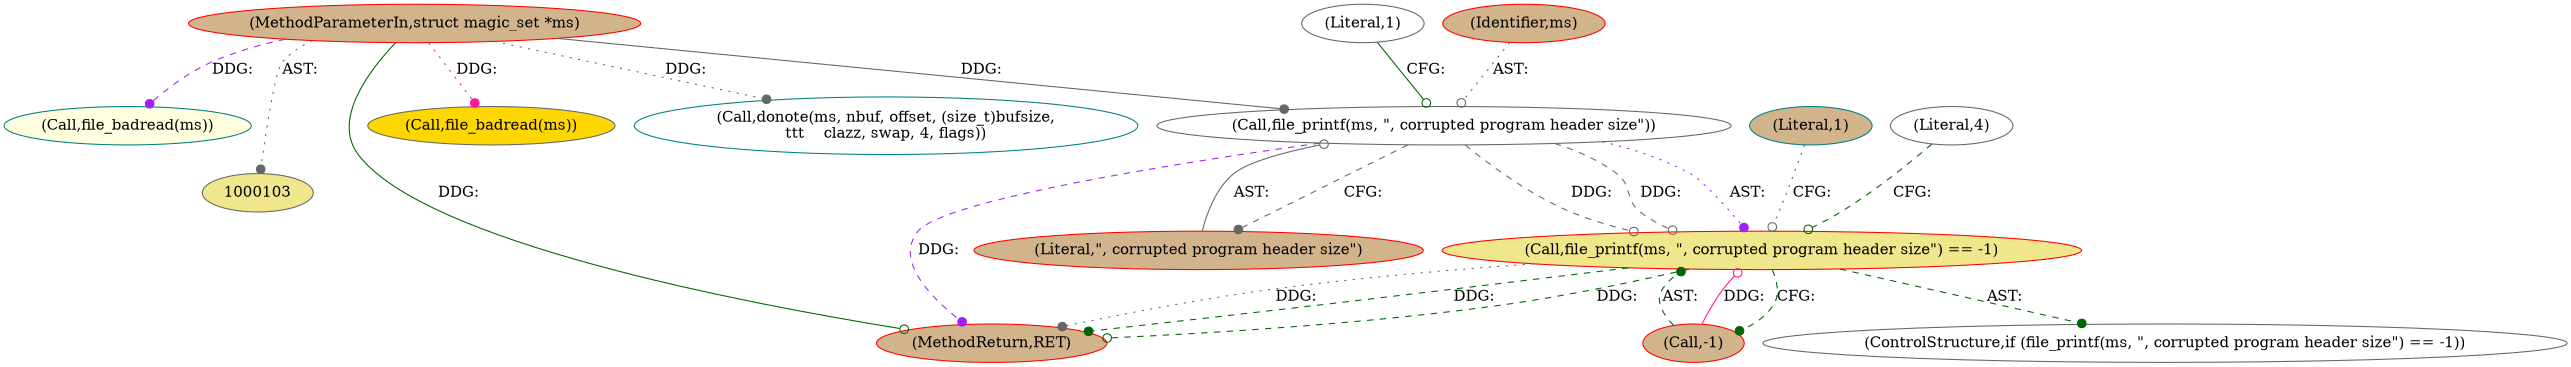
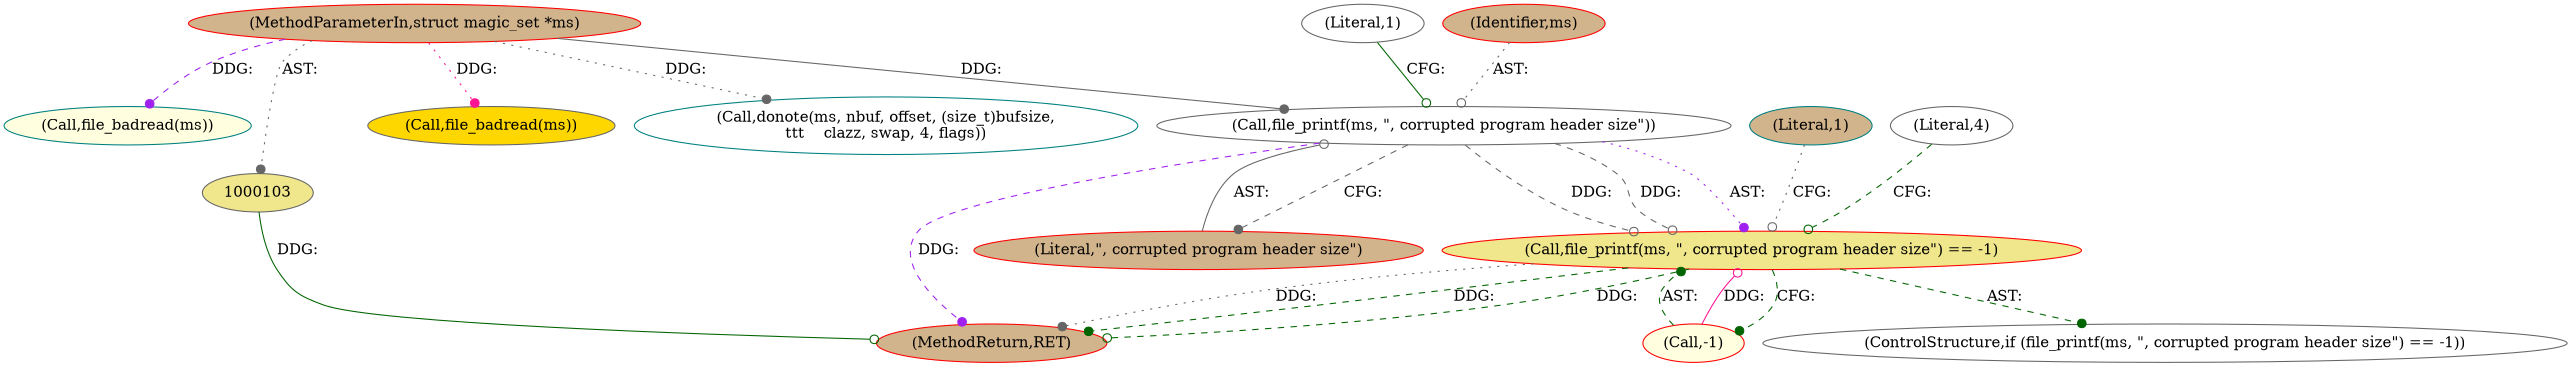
edge "(MethodParameterIn,struct magic_set *ms)" -> "(MethodReturn,RET)": now "1000103" -> "(MethodReturn,RET)"
node "(Call,-1)": fillcolor tan -> lightyellow
